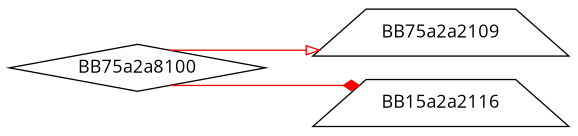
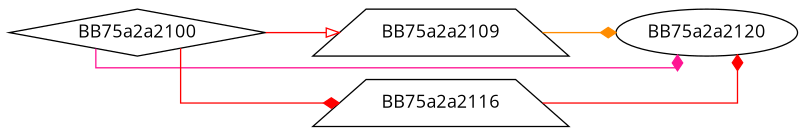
node "BB75a2a2120": added
node "BB75a2a8100": label "BB75a2a8100" -> "BB75a2a2100"
node "BB15a2a2116": label "BB15a2a2116" -> "BB75a2a2116"
